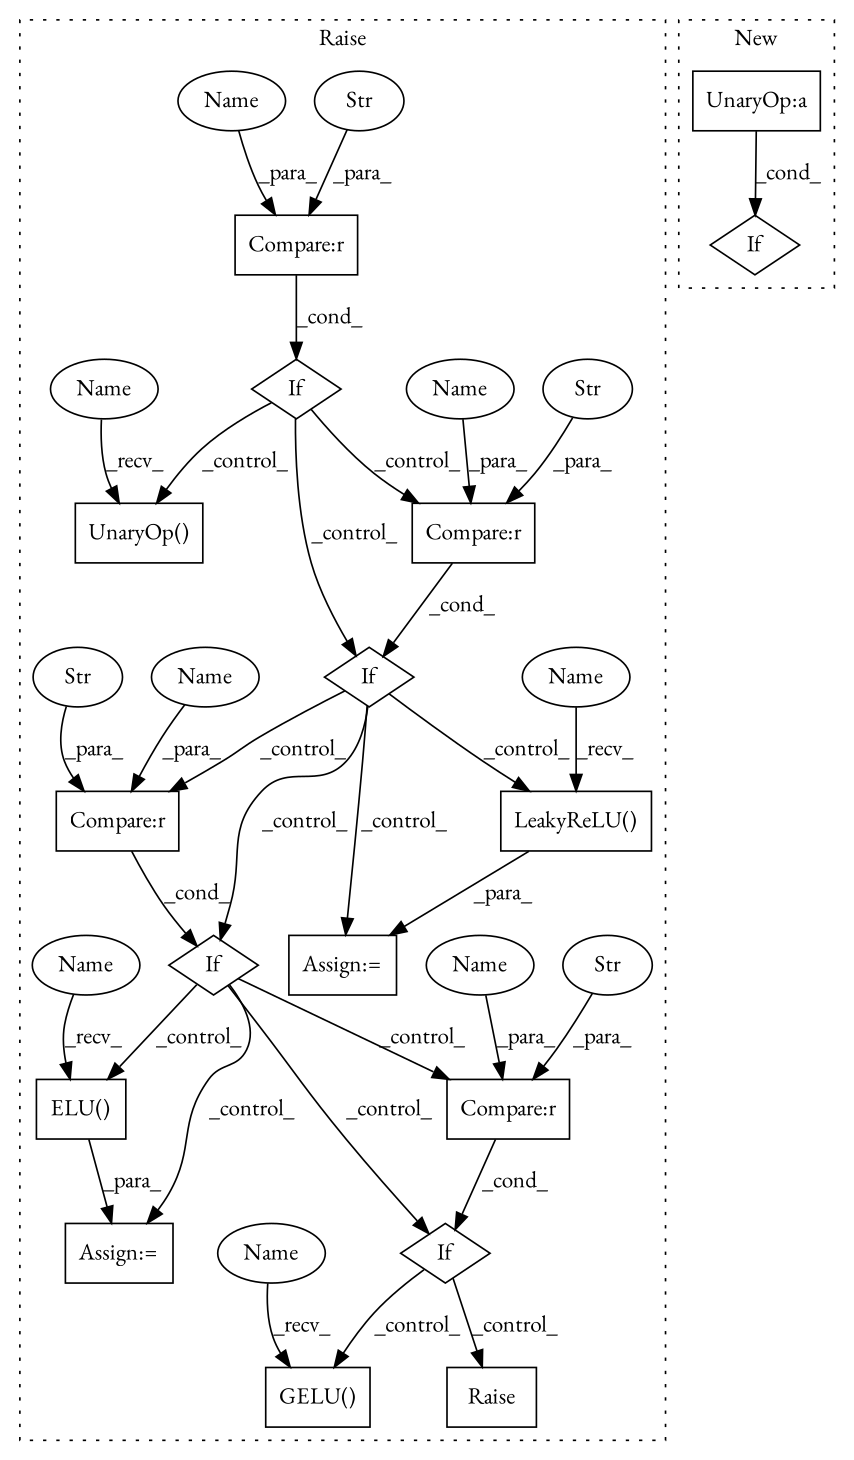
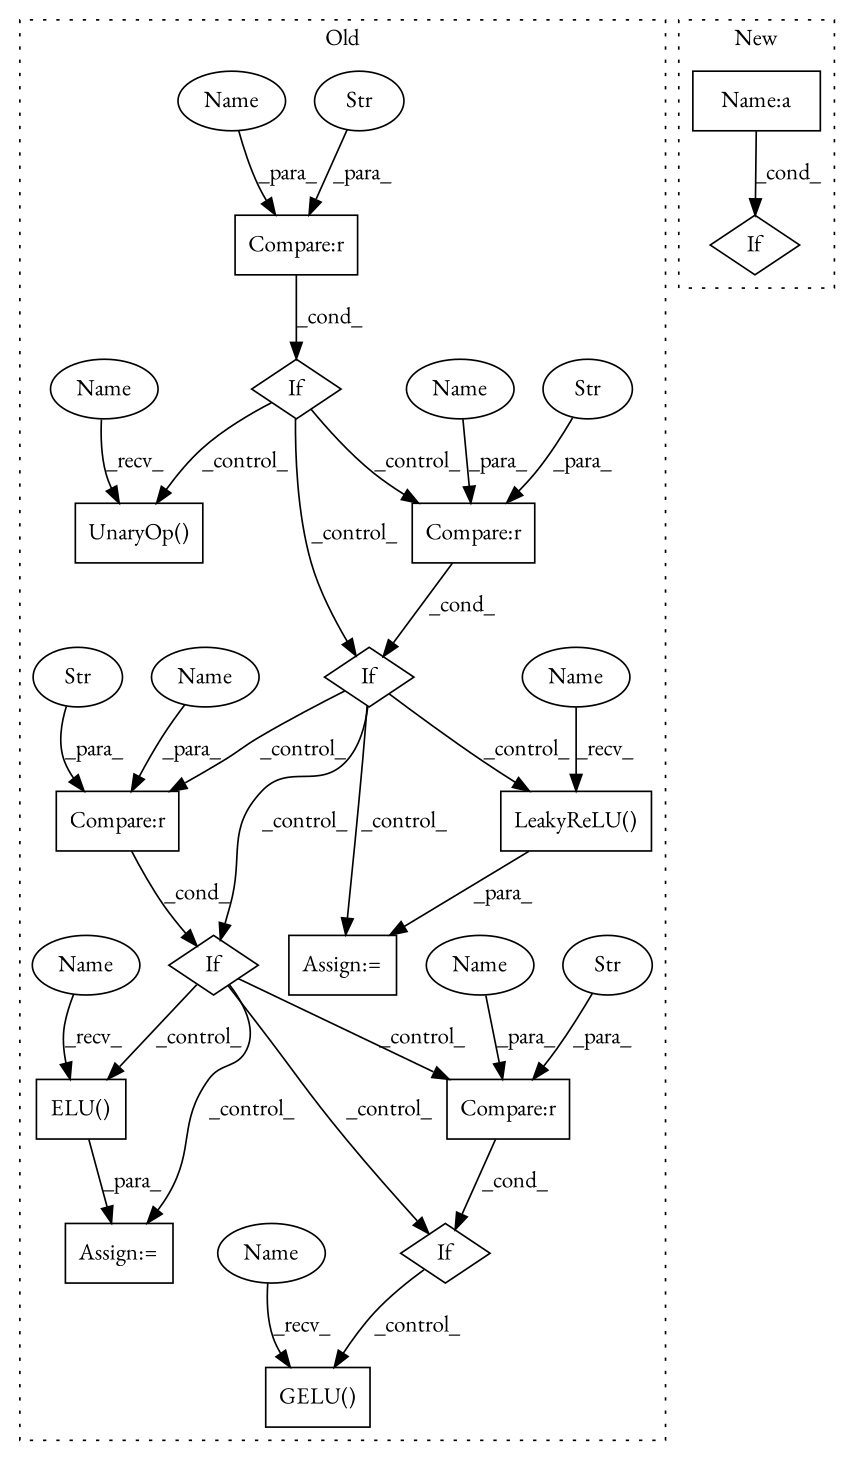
cluster "Raise": label "Raise" -> "Old"
node "UnaryOp:a": label "UnaryOp:a" -> "Name:a"
node "Raise": removed
